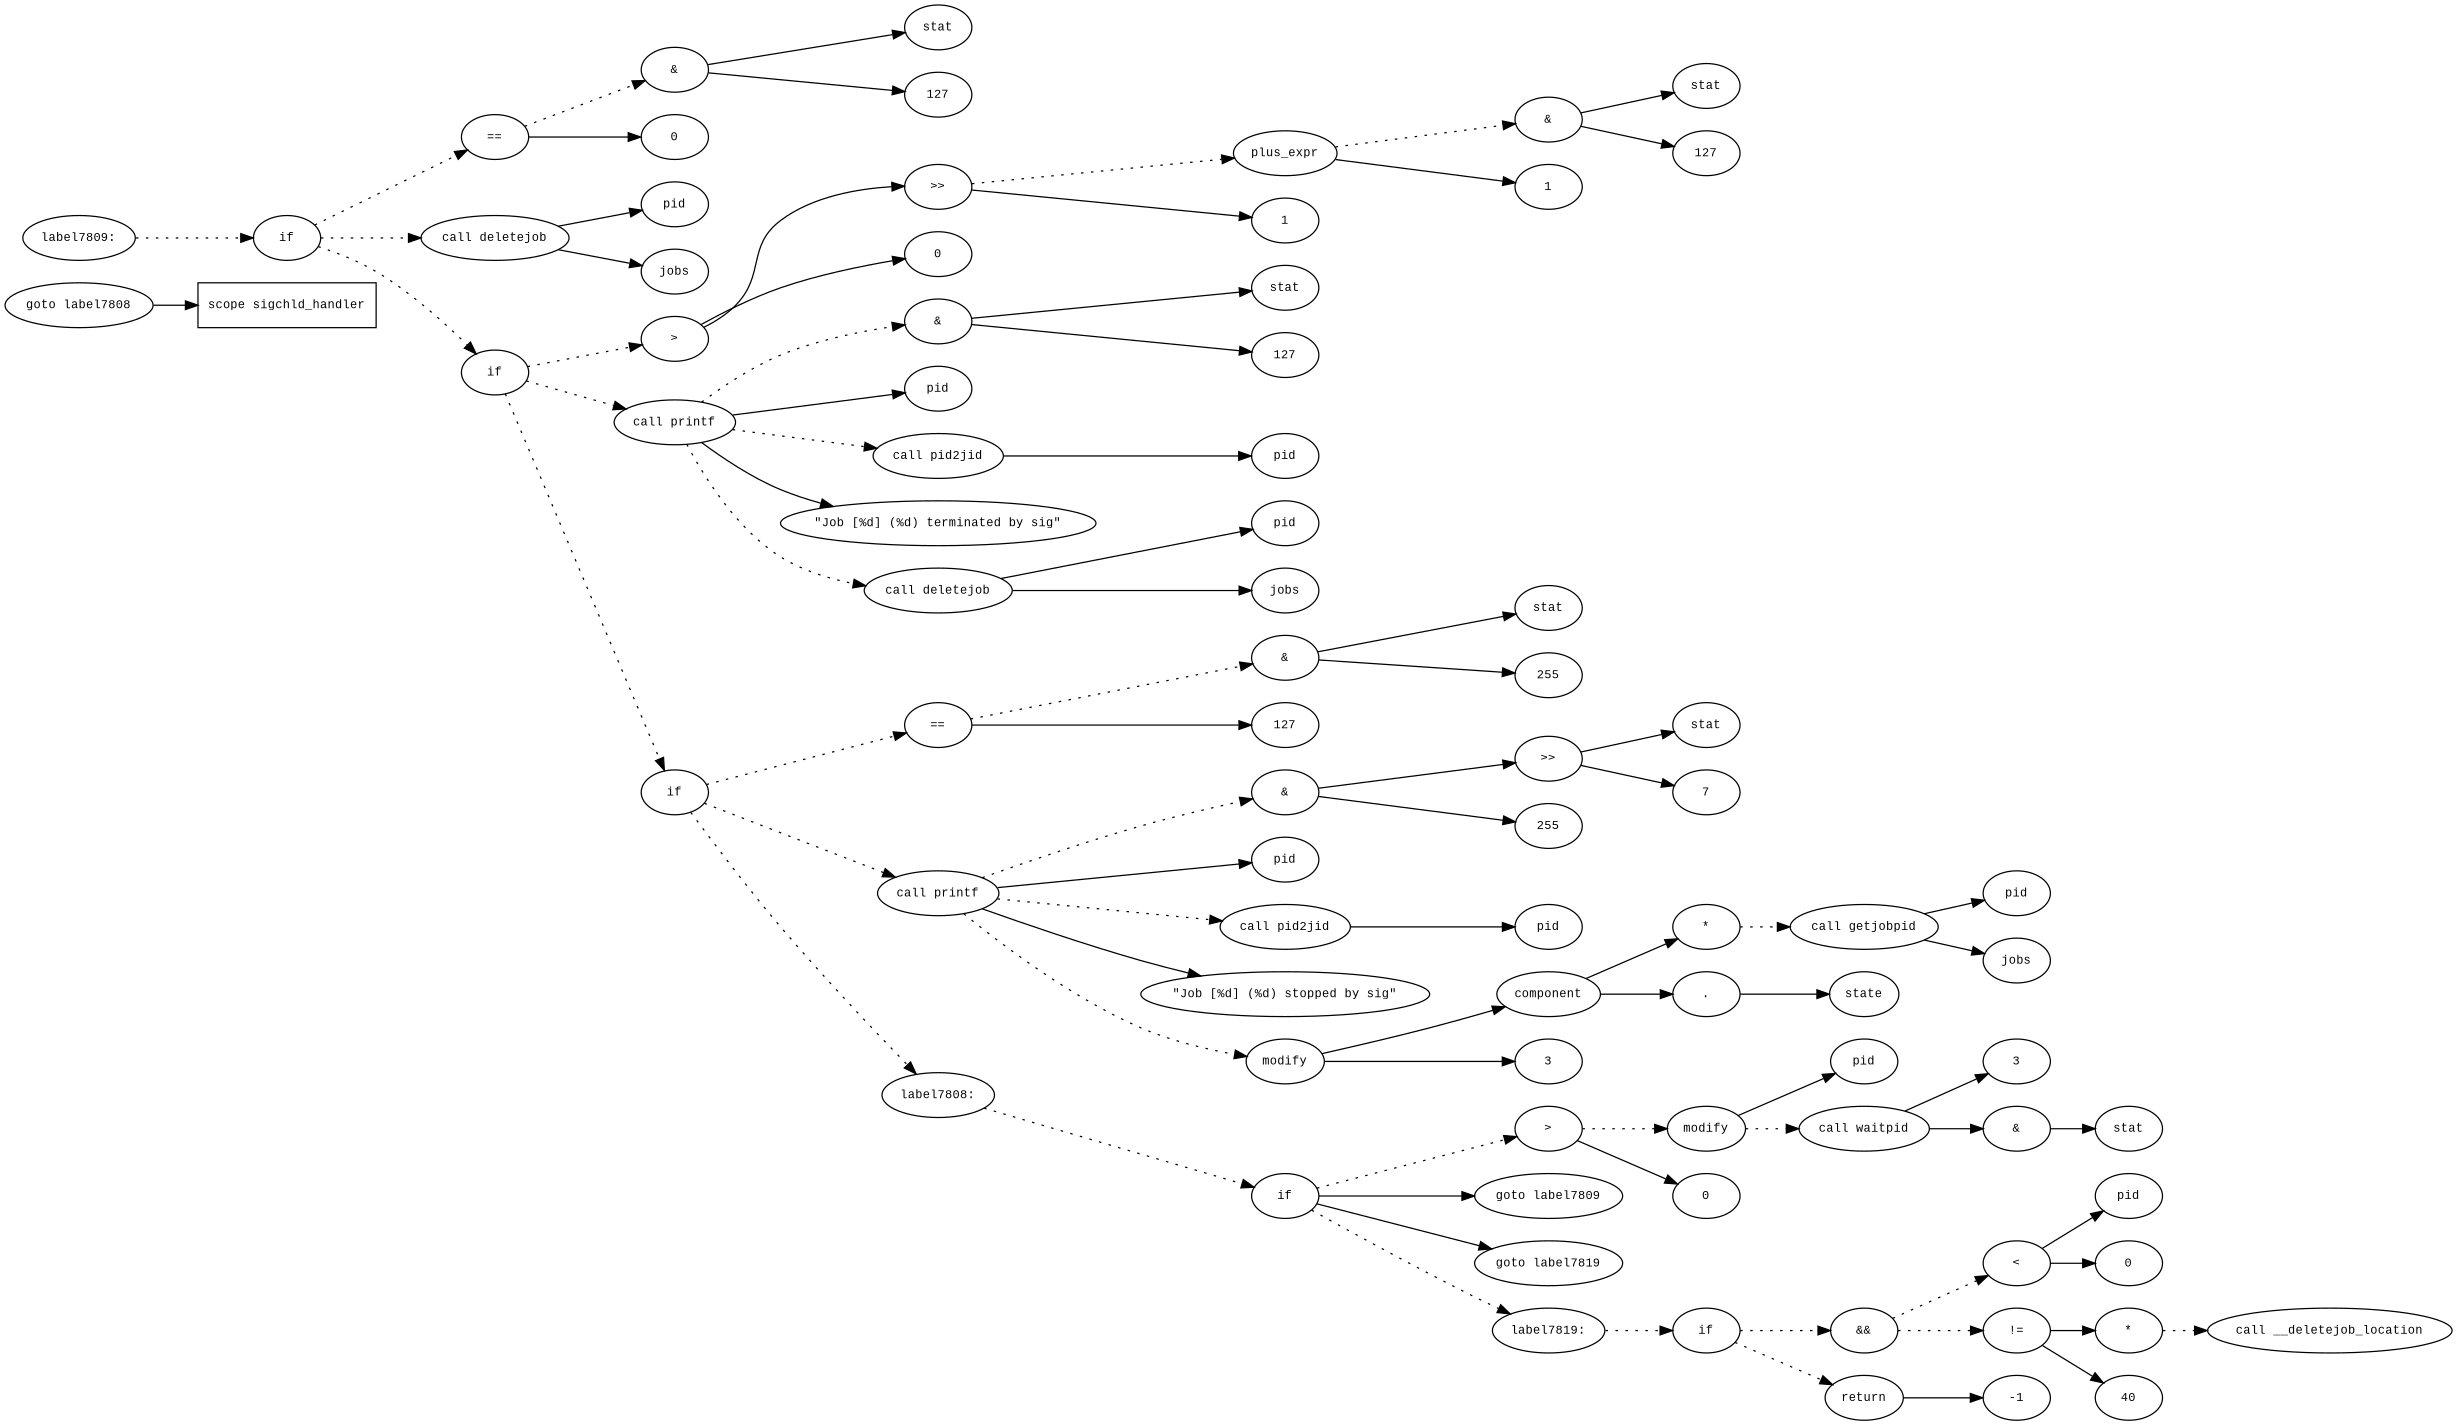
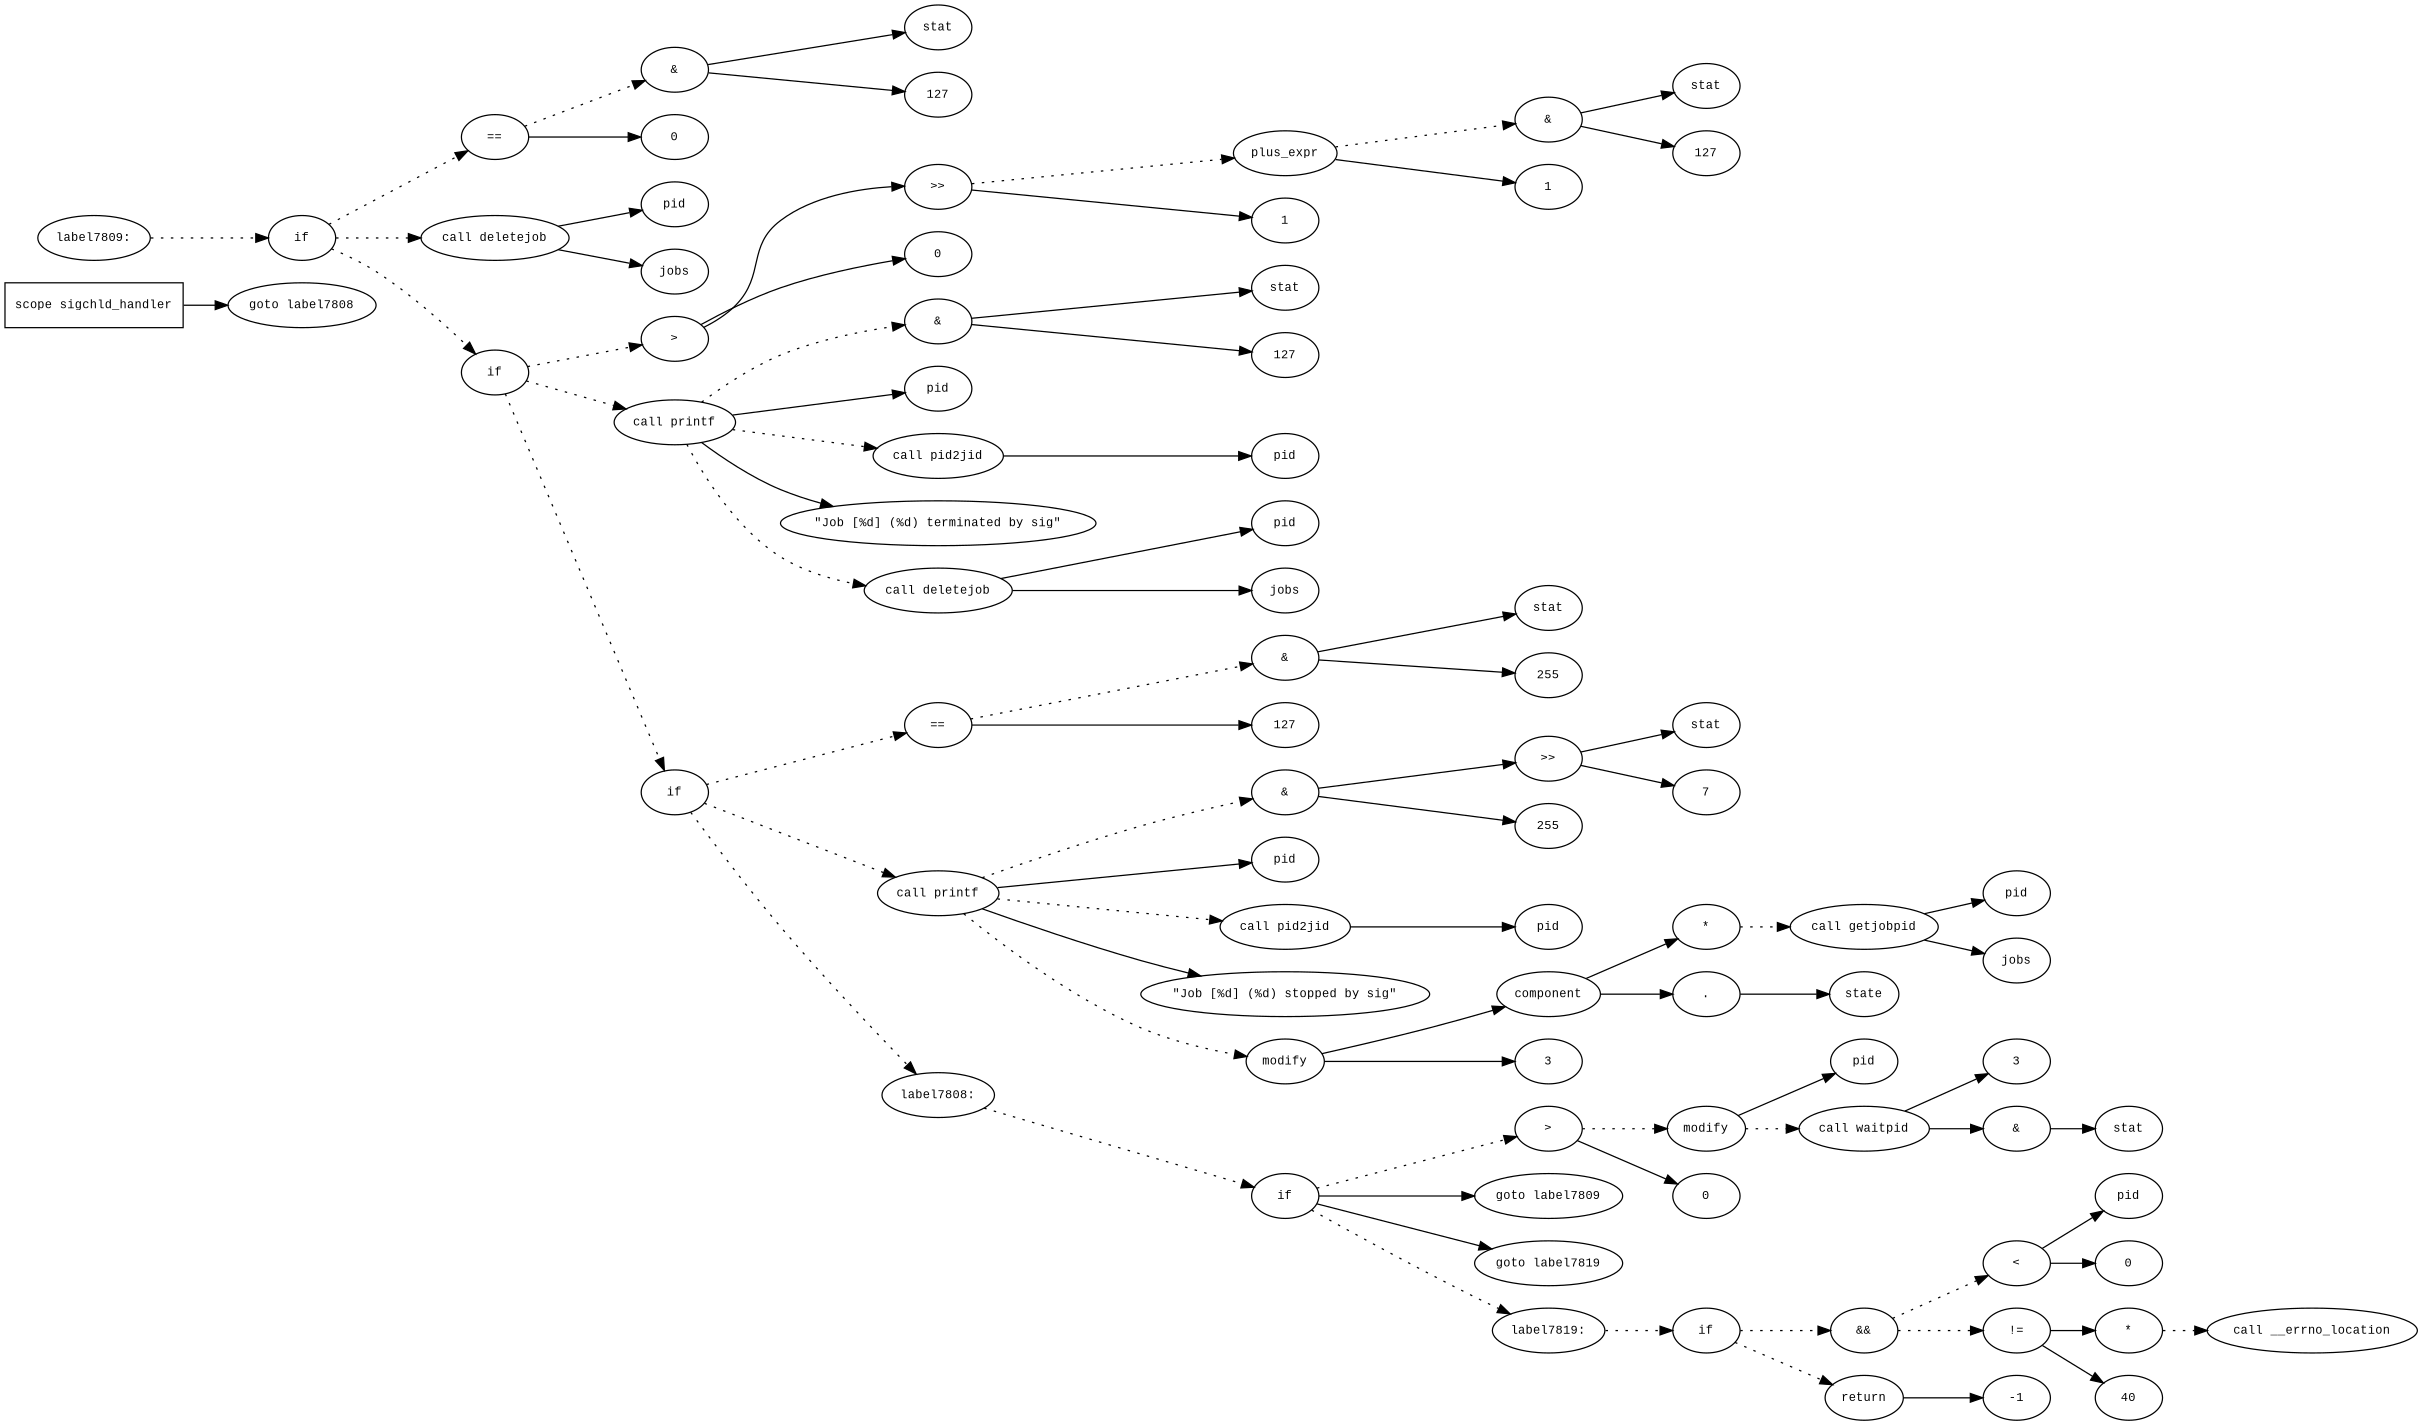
edge "goto label7808" -> "scope sigchld_handler": reversed
node "call __deletejob_location": label "call __deletejob_location" -> "call __errno_location"
